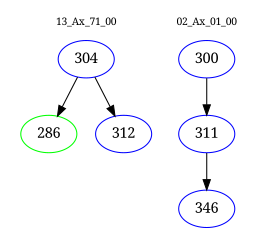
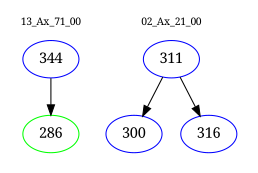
cluster "02_Ax_01_00": label "02_Ax_01_00" -> "02_Ax_21_00"
node "304": label "304" -> "344"
edge "300" -> "311": reversed
node "312": removed
node "346": label "346" -> "316"
